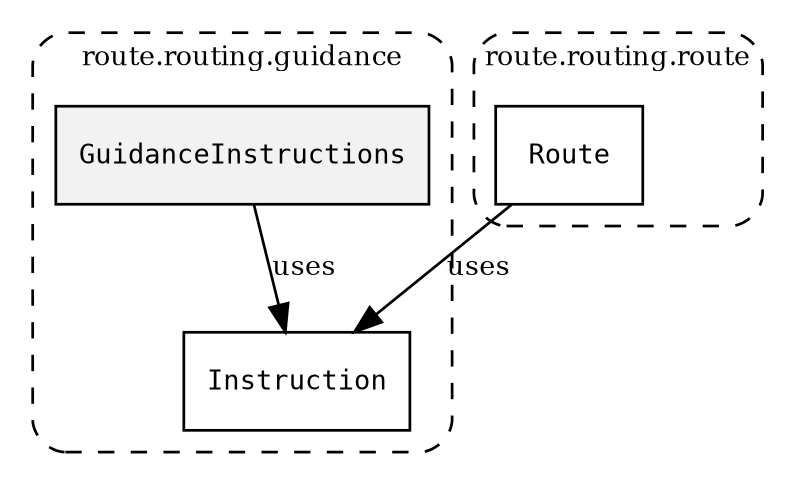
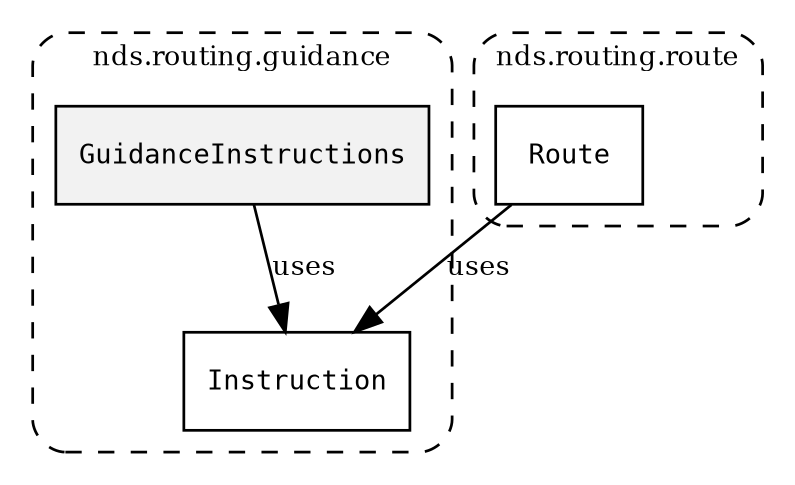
cluster "route.routing.guidance": label "route.routing.guidance" -> "nds.routing.guidance"
cluster "route.routing.route": label "route.routing.route" -> "nds.routing.route"
